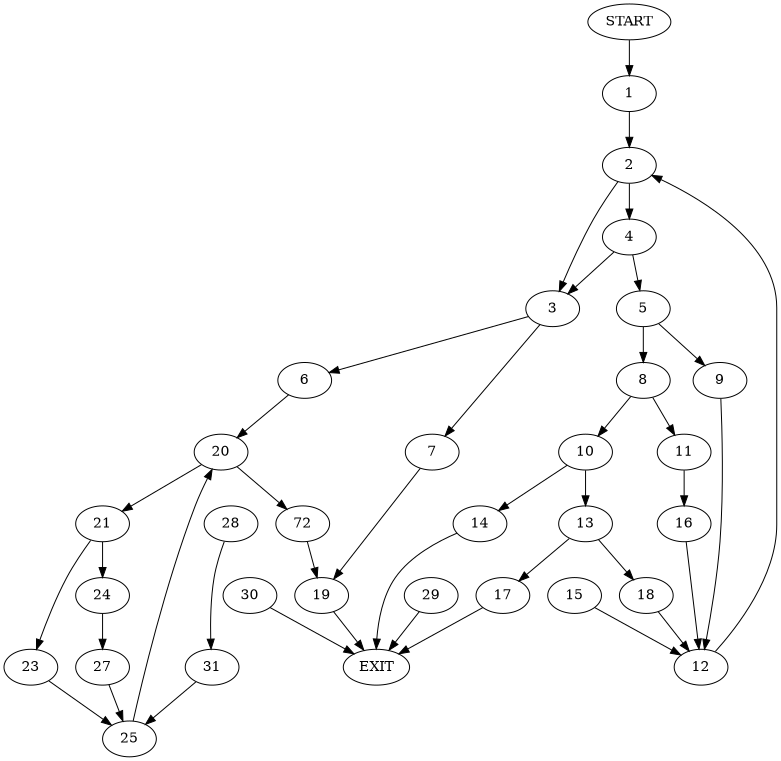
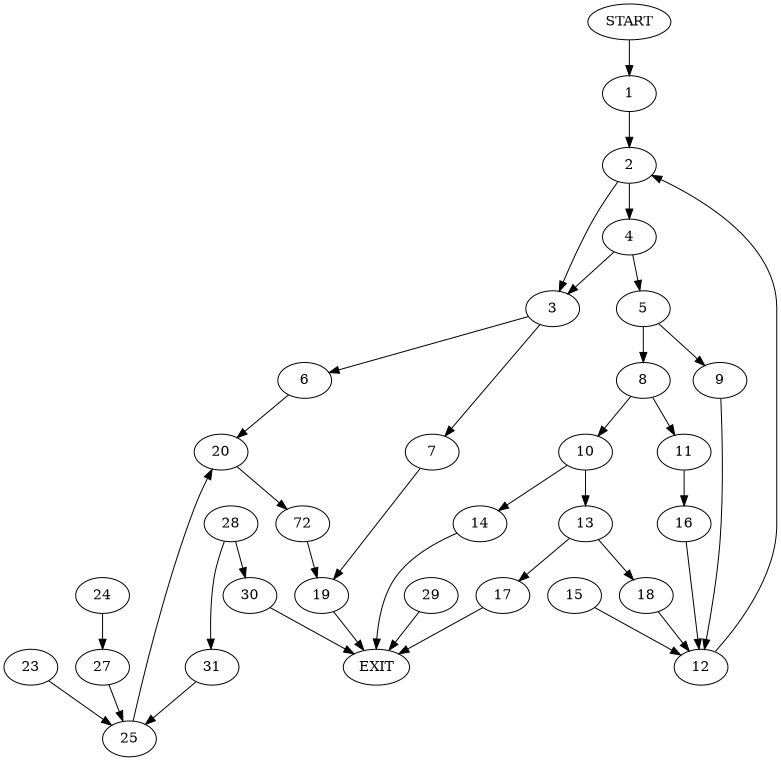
node "21": removed
edge "28" -> "30": added
